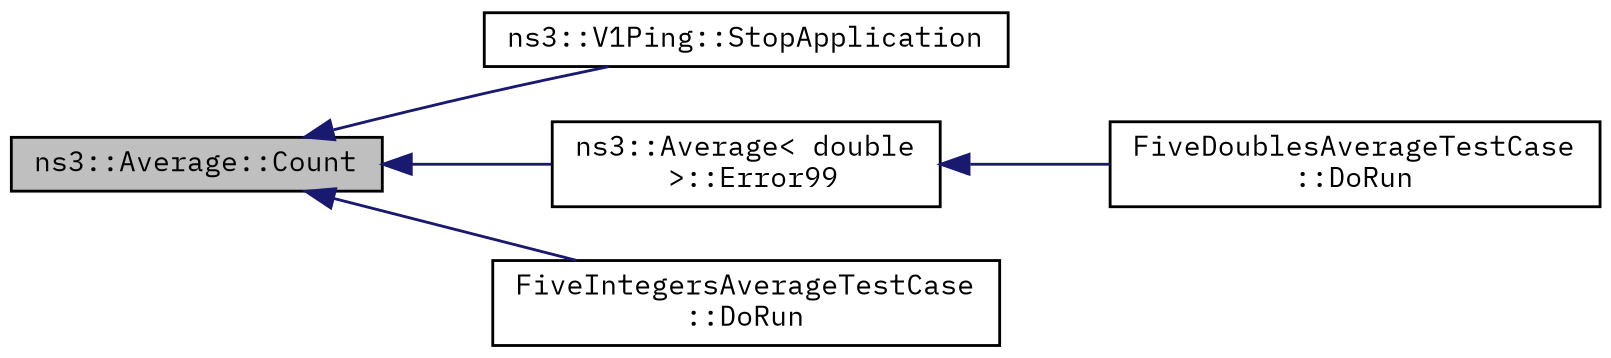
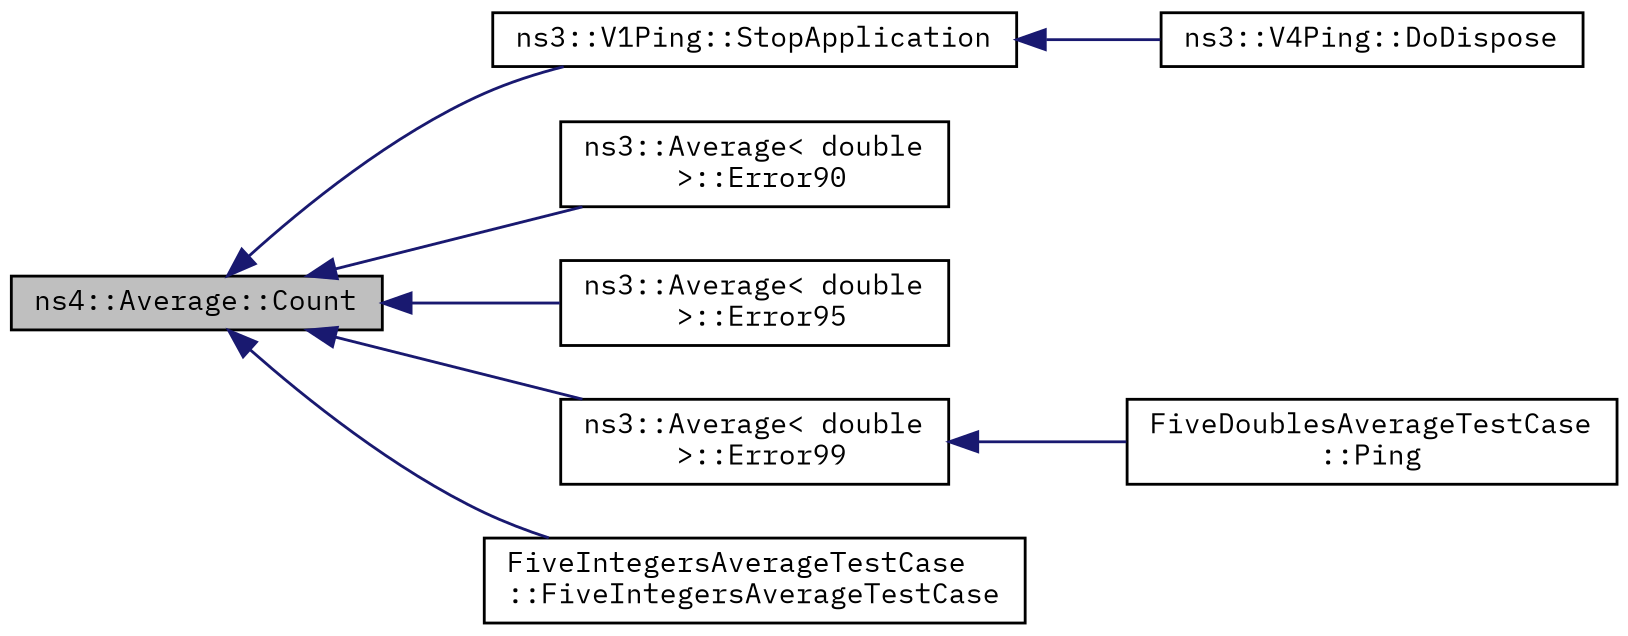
node "ns3::V4Ping::DoDispose": added
node "ns3::Average::Count": label "ns3::Average::Count" -> "ns4::Average::Count"
node "ns3::Average< double >::Error90": added
node "FiveDoublesAverageTestCase ::DoRun": label "FiveDoublesAverageTestCase ::DoRun" -> "FiveDoublesAverageTestCase ::Ping"
node "FiveIntegersAverageTestCase ::DoRun": label "FiveIntegersAverageTestCase ::DoRun" -> "FiveIntegersAverageTestCase ::FiveIntegersAverageTestCase"
node "ns3::Average< double >::Error95": added
